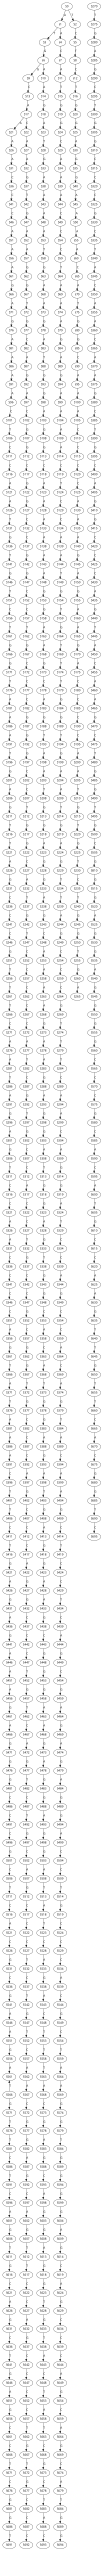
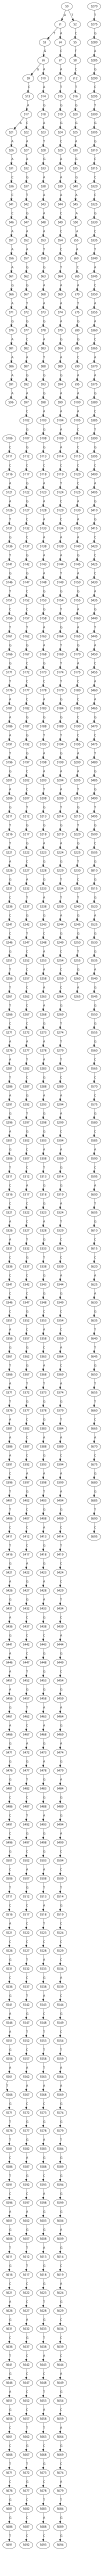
node "S101": removed
edge "S566" -> "S561": reversed
